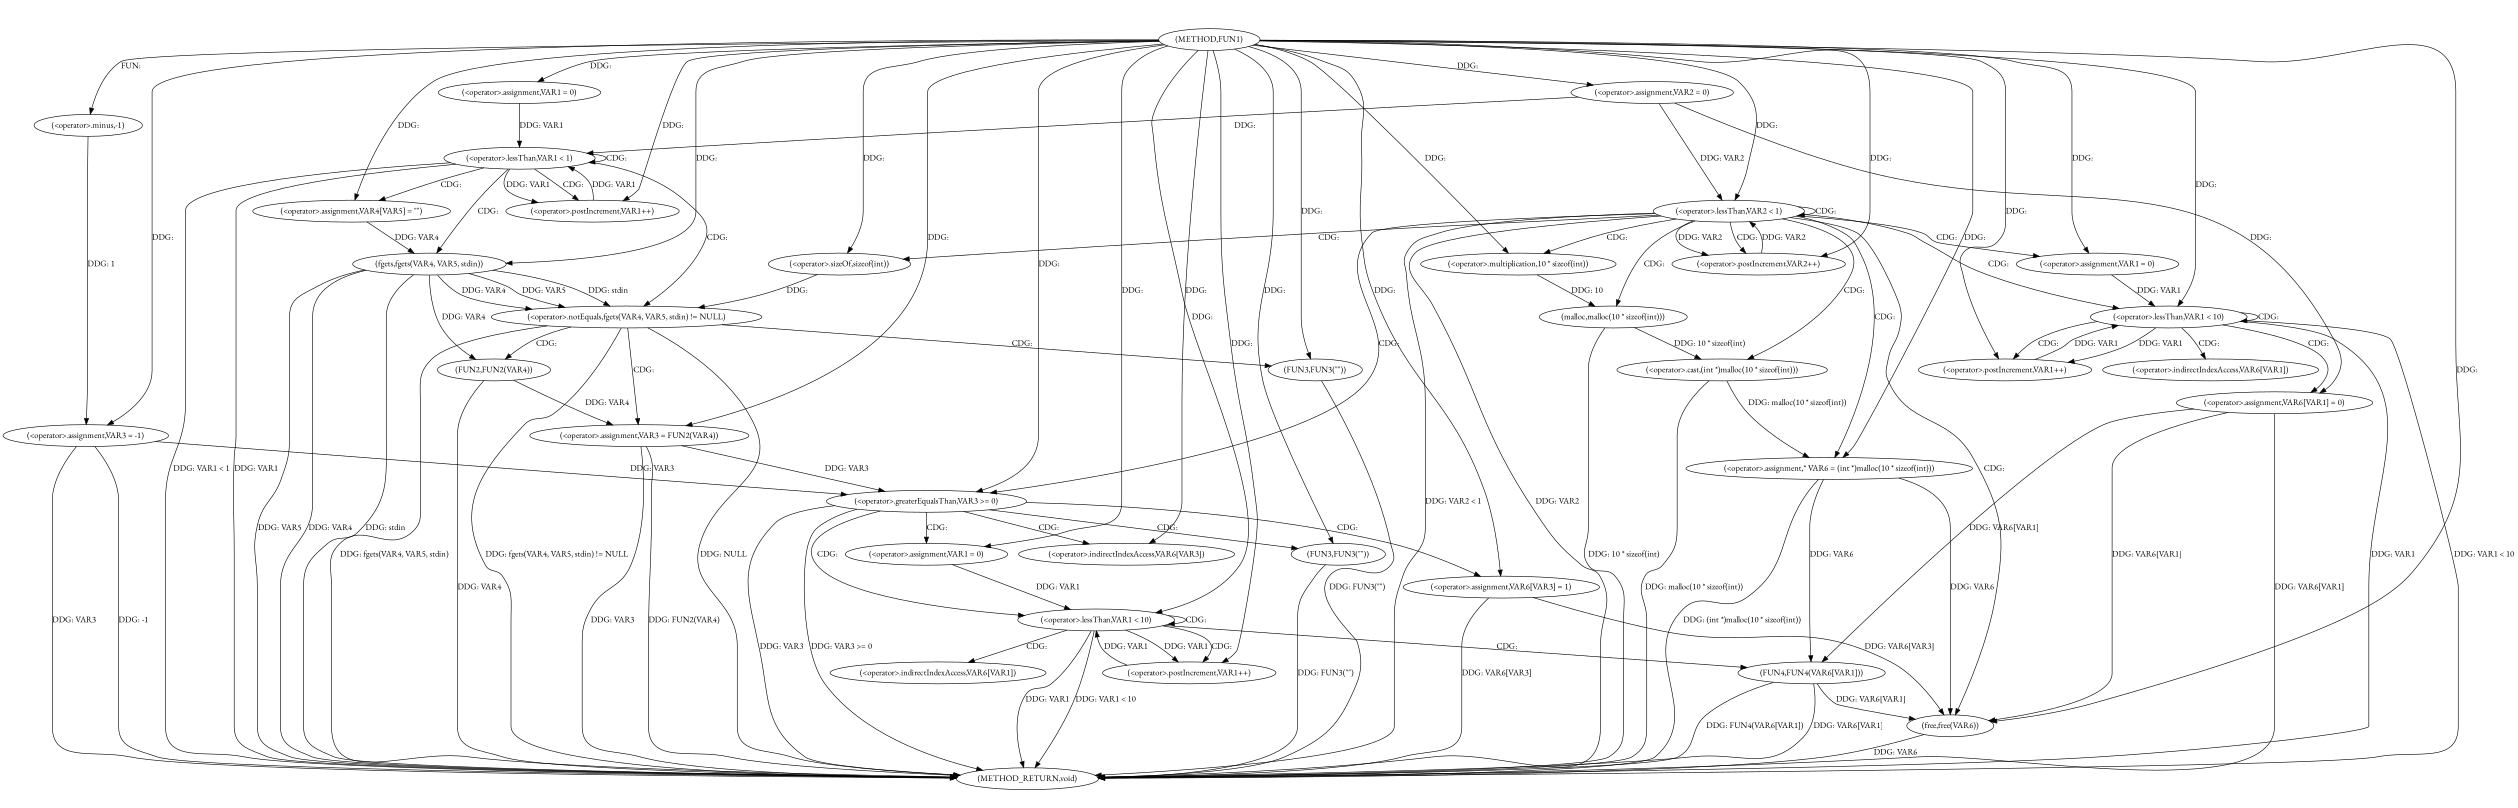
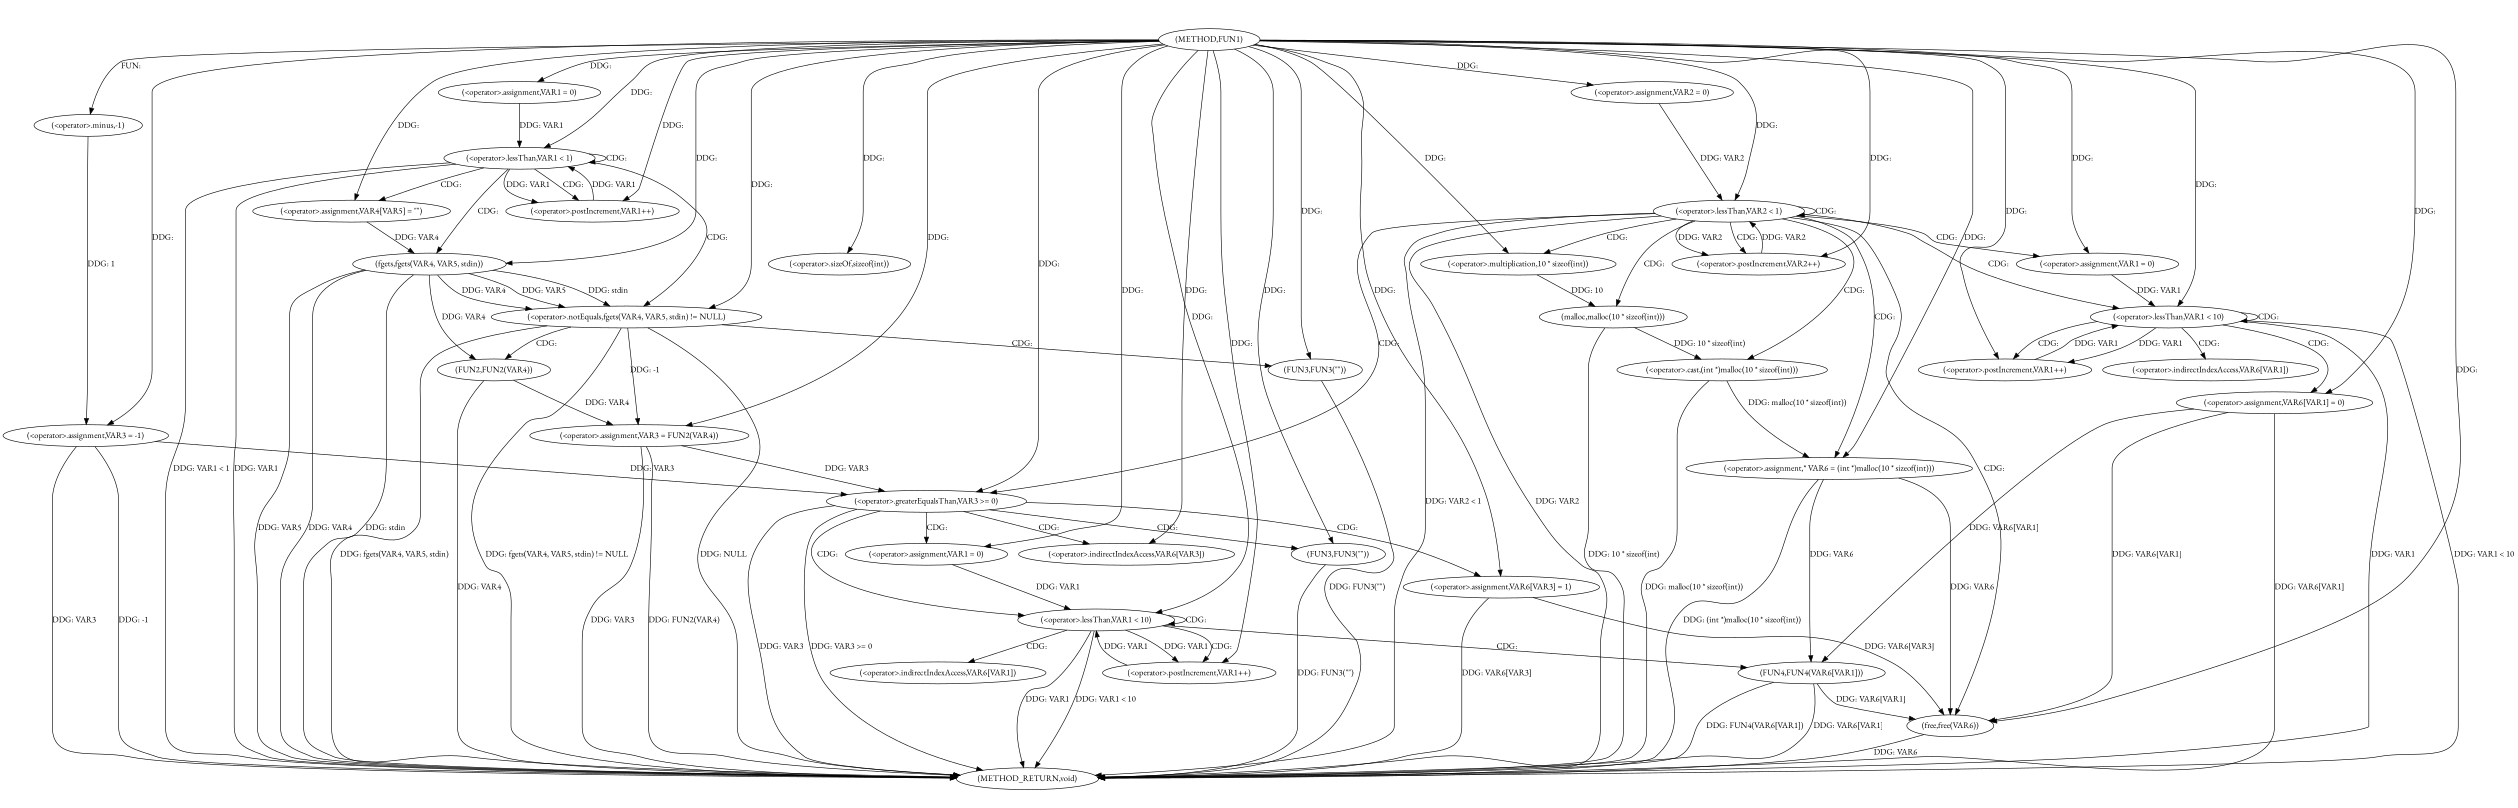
edge "(<operator>.assignment,VAR2 = 0)" -> "(<operator>.lessThan,VAR1 < 1)": now "(METHOD,FUN1)" -> "(<operator>.lessThan,VAR1 < 1)"
edge "(<operator>.assignment,VAR2 = 0)" -> "(<operator>.assignment,VAR6[VAR1] = 0)": now "(METHOD,FUN1)" -> "(<operator>.assignment,VAR6[VAR1] = 0)"
edge "(<operator>.lessThan,VAR2 < 1)" -> "(<operator>.sizeOf,sizeof(int))": removed, label "CDG:"
edge "(<operator>.sizeOf,sizeof(int))" -> "(<operator>.notEquals,fgets(VAR4, VAR5, stdin) != NULL)": now "(METHOD,FUN1)" -> "(<operator>.notEquals,fgets(VAR4, VAR5, stdin) != NULL)"
edge "(<operator>.notEquals,fgets(VAR4, VAR5, stdin) != NULL)" -> "(<operator>.assignment,VAR3 = FUN2(VAR4))": label "CDG: " -> "DDG: -1"
